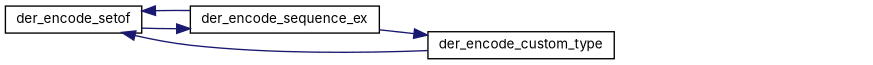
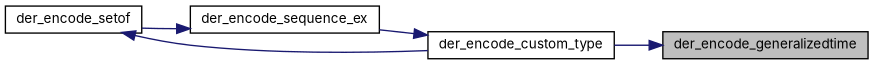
edge "der_encode_sequence_ex" -> "der_encode_setof": removed
node "der_encode_generalizedtime": added
